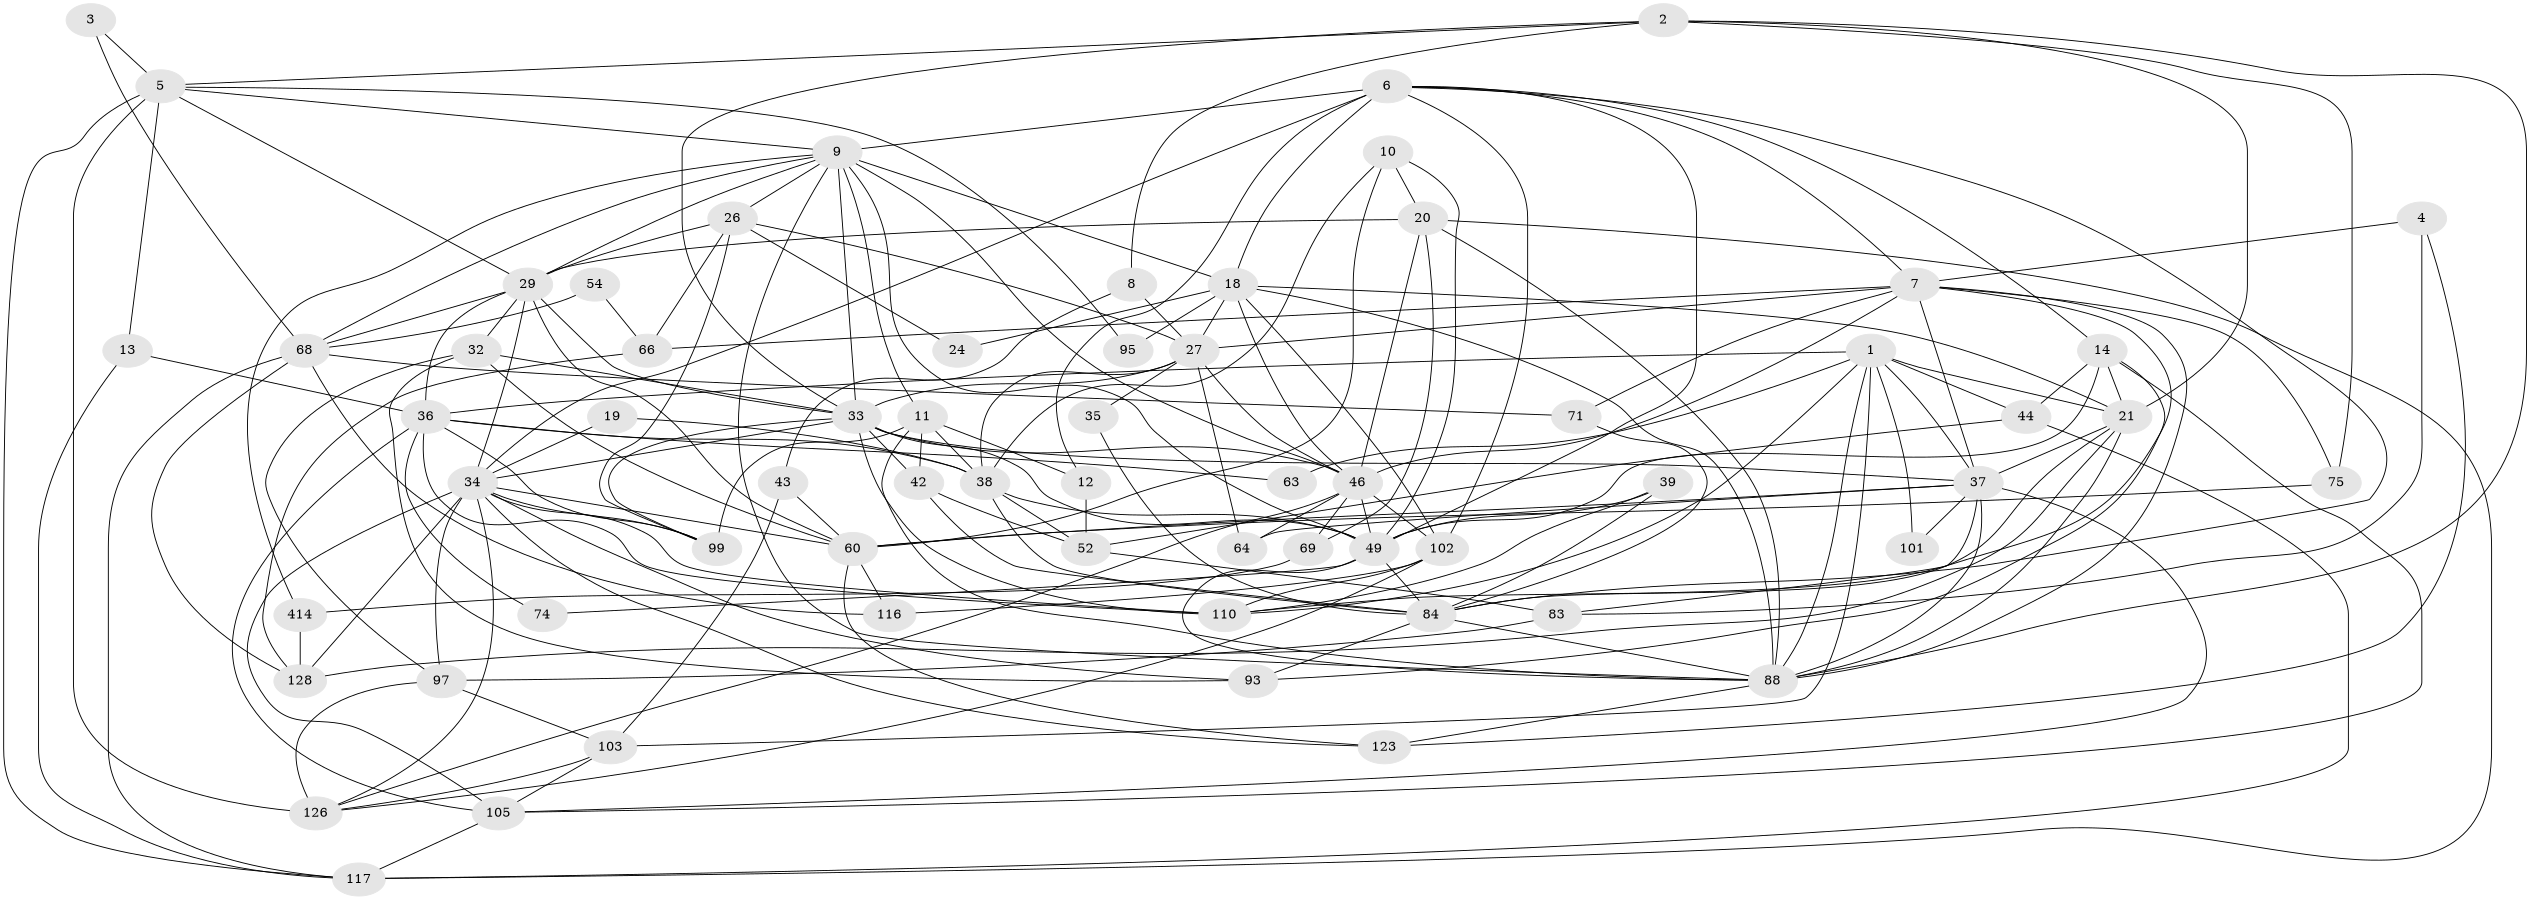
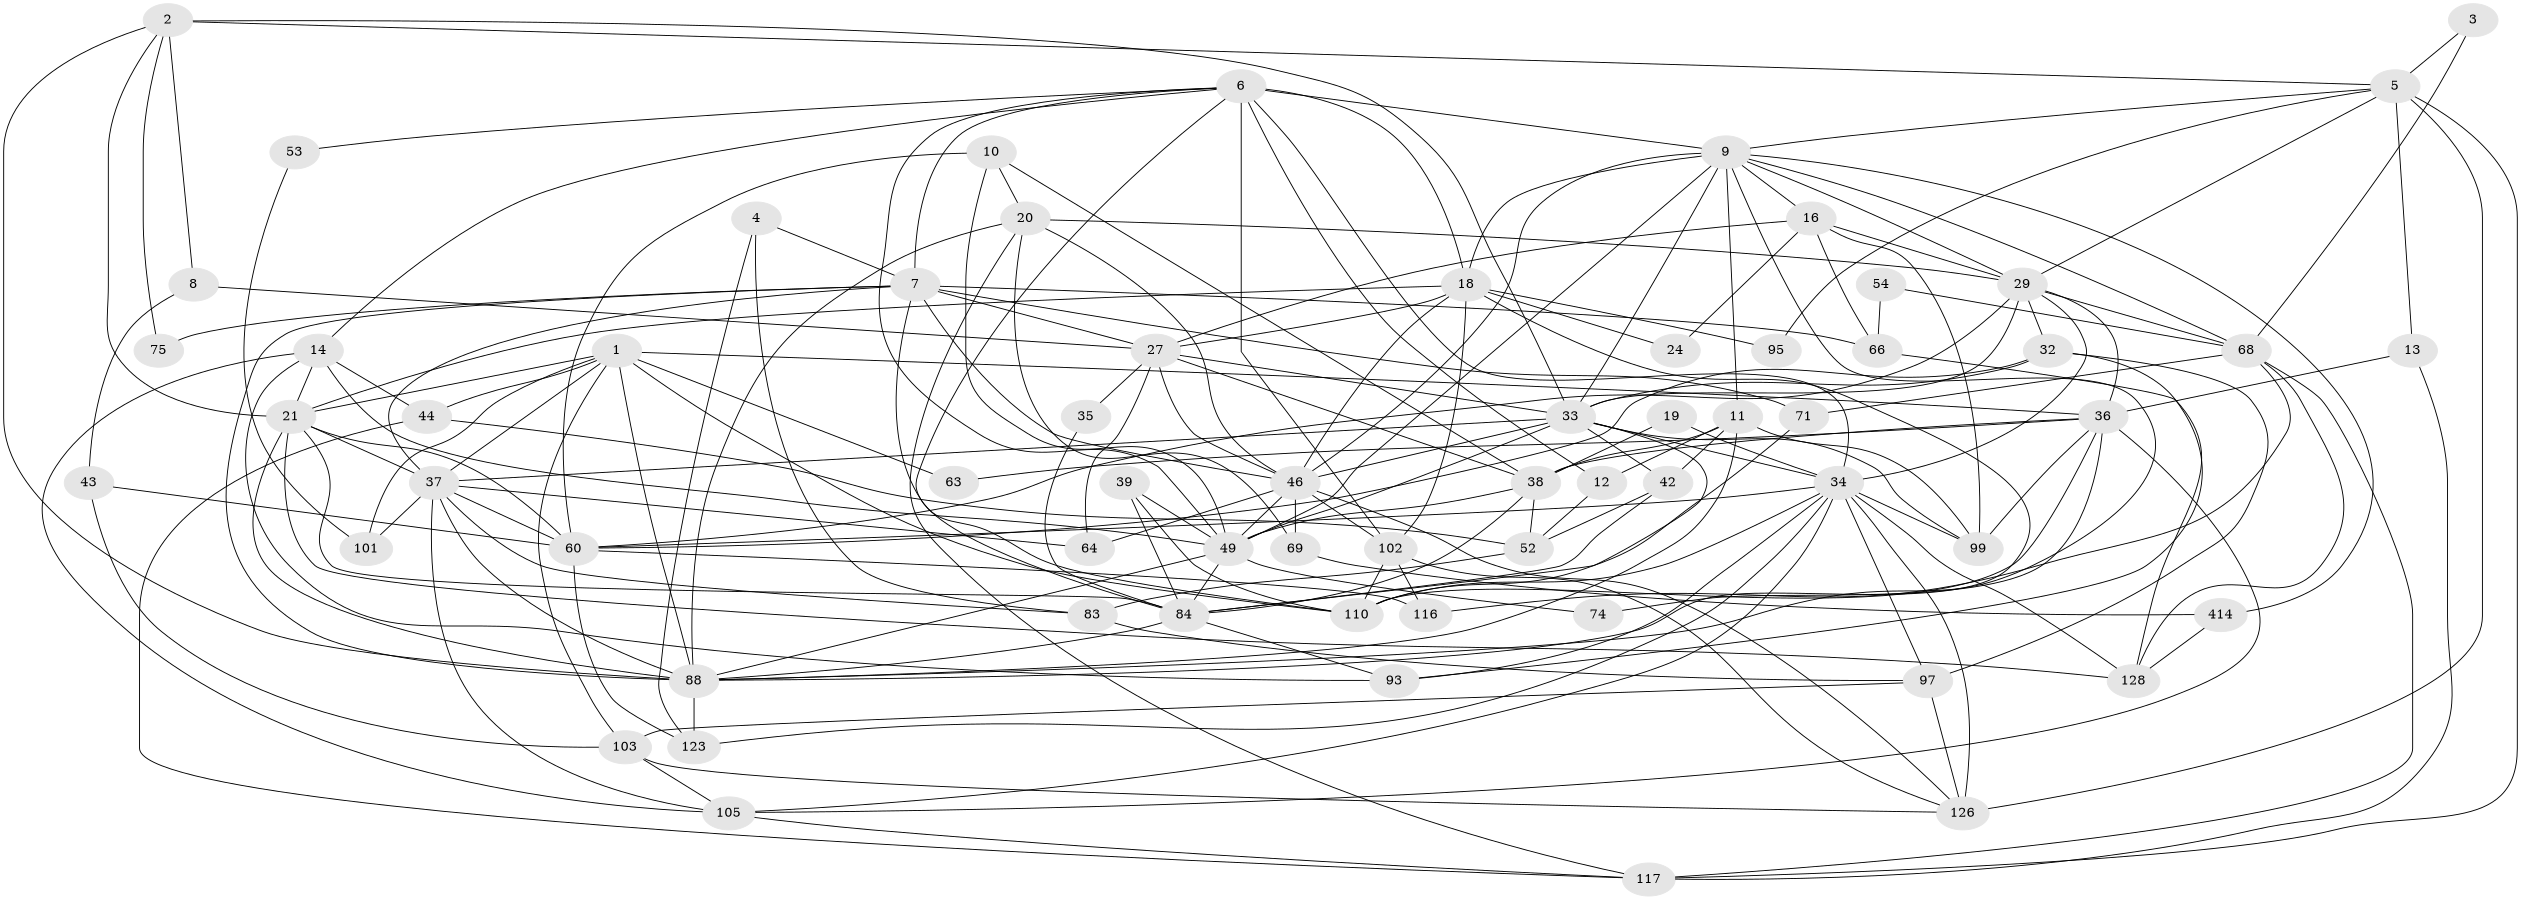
node "53": added
node "26": label "26" -> "16"
edge "75" -- "60": now "21" -- "60"
